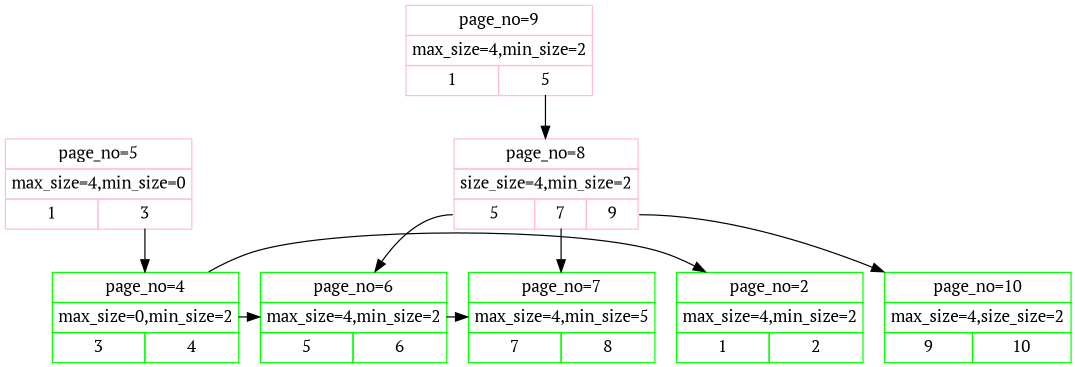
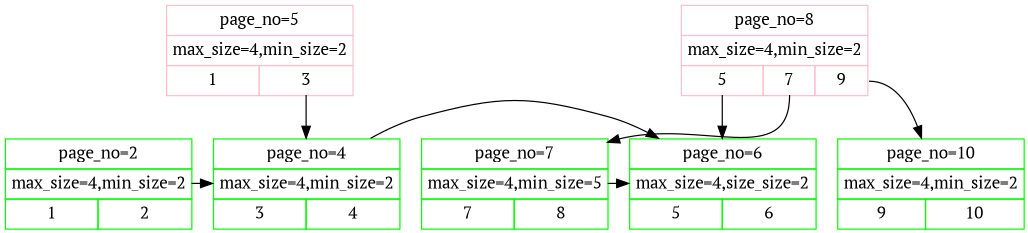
node "page_no=9": removed
node "page_no=5": text "max_size=4,min_size=0" -> "max_size=4,min_size=2"
node "page_no=8": text "size_size=4,min_size=2" -> "max_size=4,min_size=2"
edge "page_no=4" -> "page_no=2": reversed
node "page_no=4": text "max_size=0,min_size=2" -> "max_size=4,min_size=2"
node "page_no=6": text "max_size=4,min_size=2" -> "max_size=4,size_size=2"
edge "page_no=6" -> "page_no=7": reversed
node "page_no=10": text "max_size=4,size_size=2" -> "max_size=4,min_size=2"
